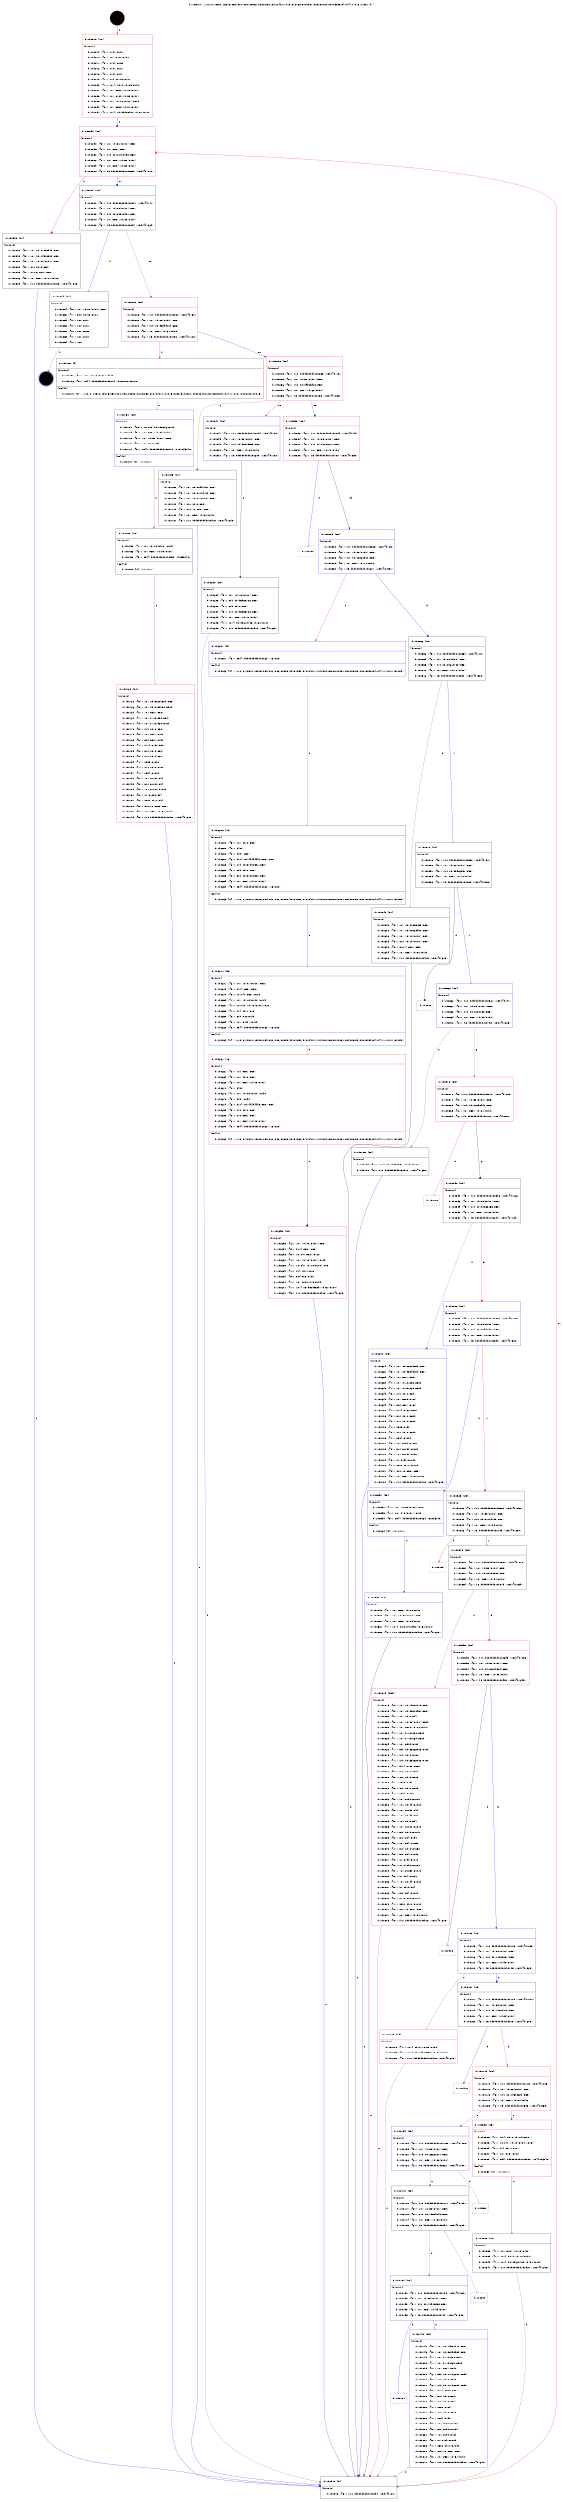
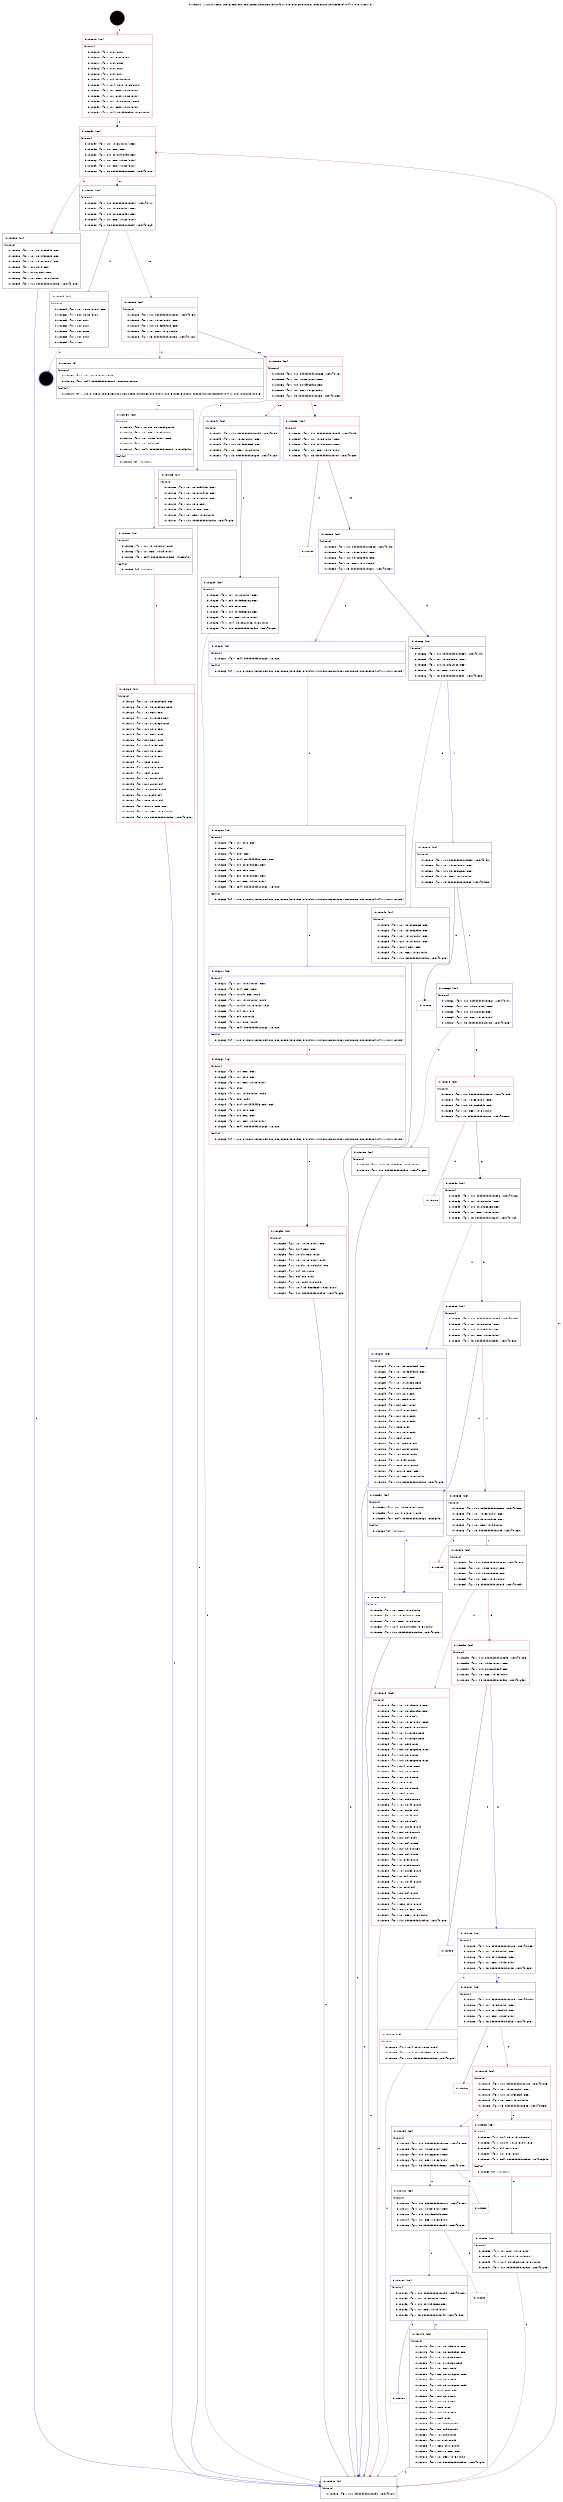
node "0x4017f1 [88]": color blue -> black
